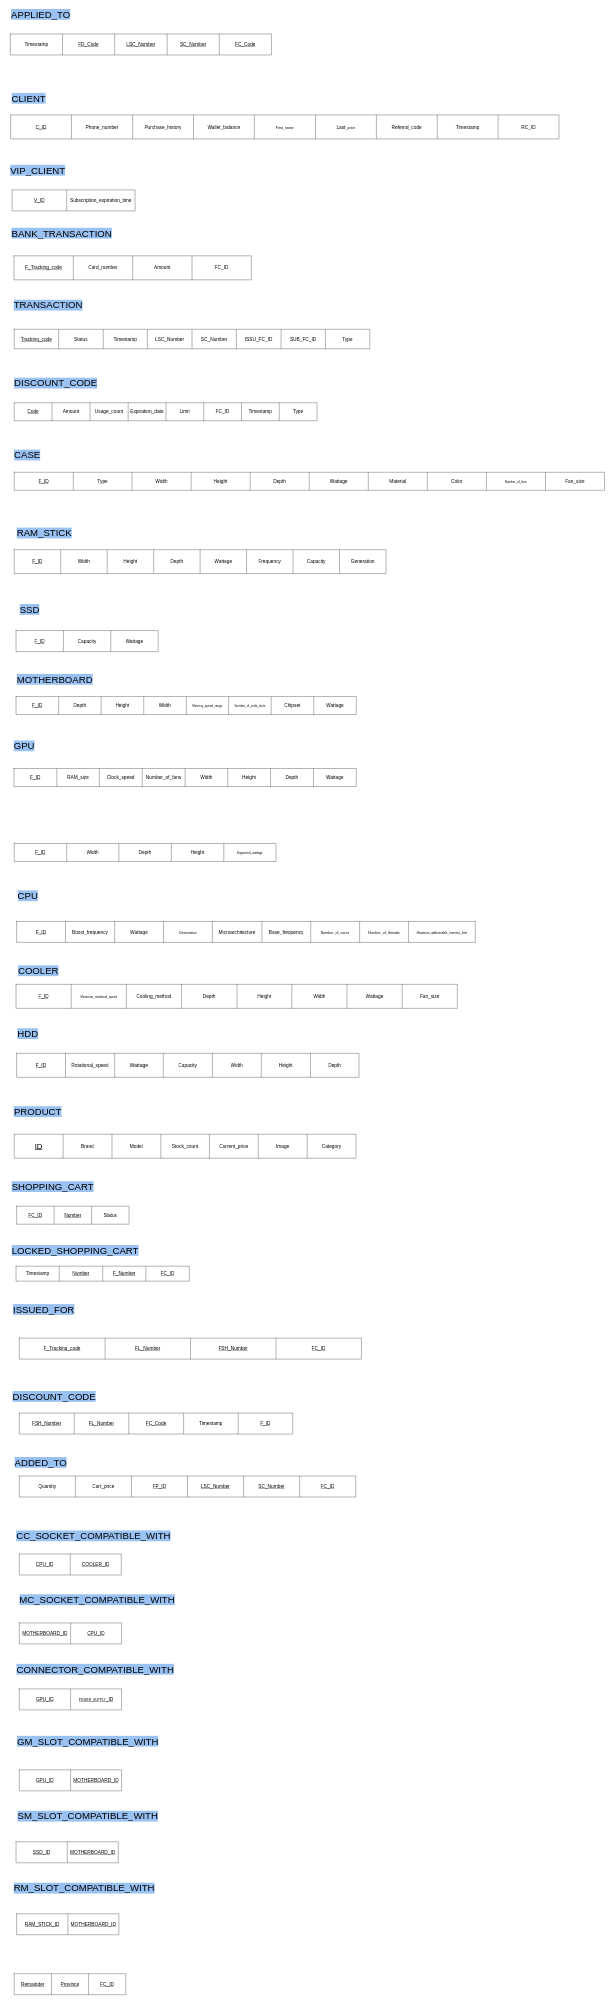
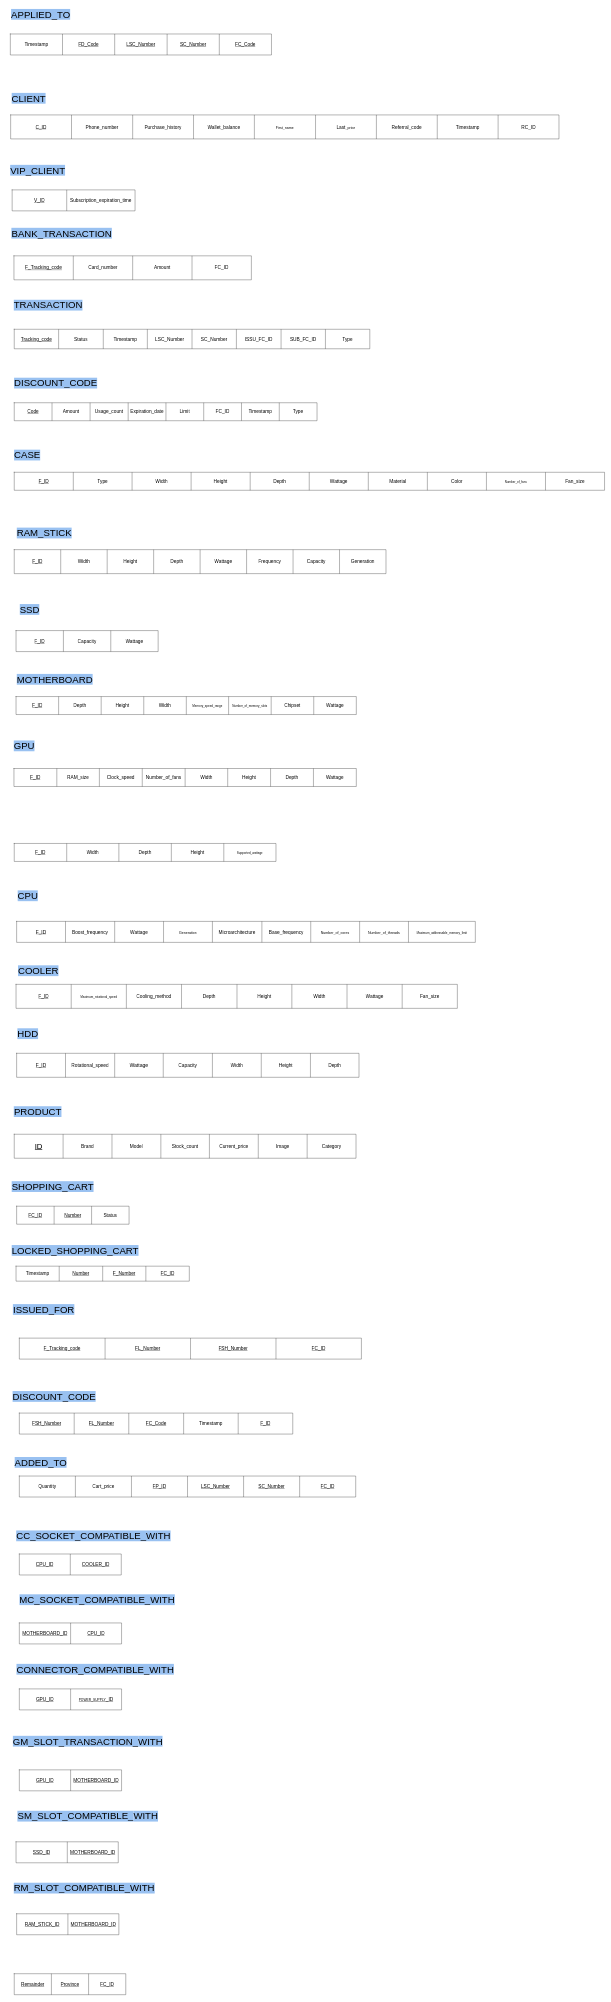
node "Number_of_code_slots": label "Number_of_code_slots" -> "Number_of_memory_slots"
node "GM_SLOT_COMPATIBLE_WITH": label "GM_SLOT_COMPATIBLE_WITH" -> "GM_SLOT_TRANSACTION_WITH"
